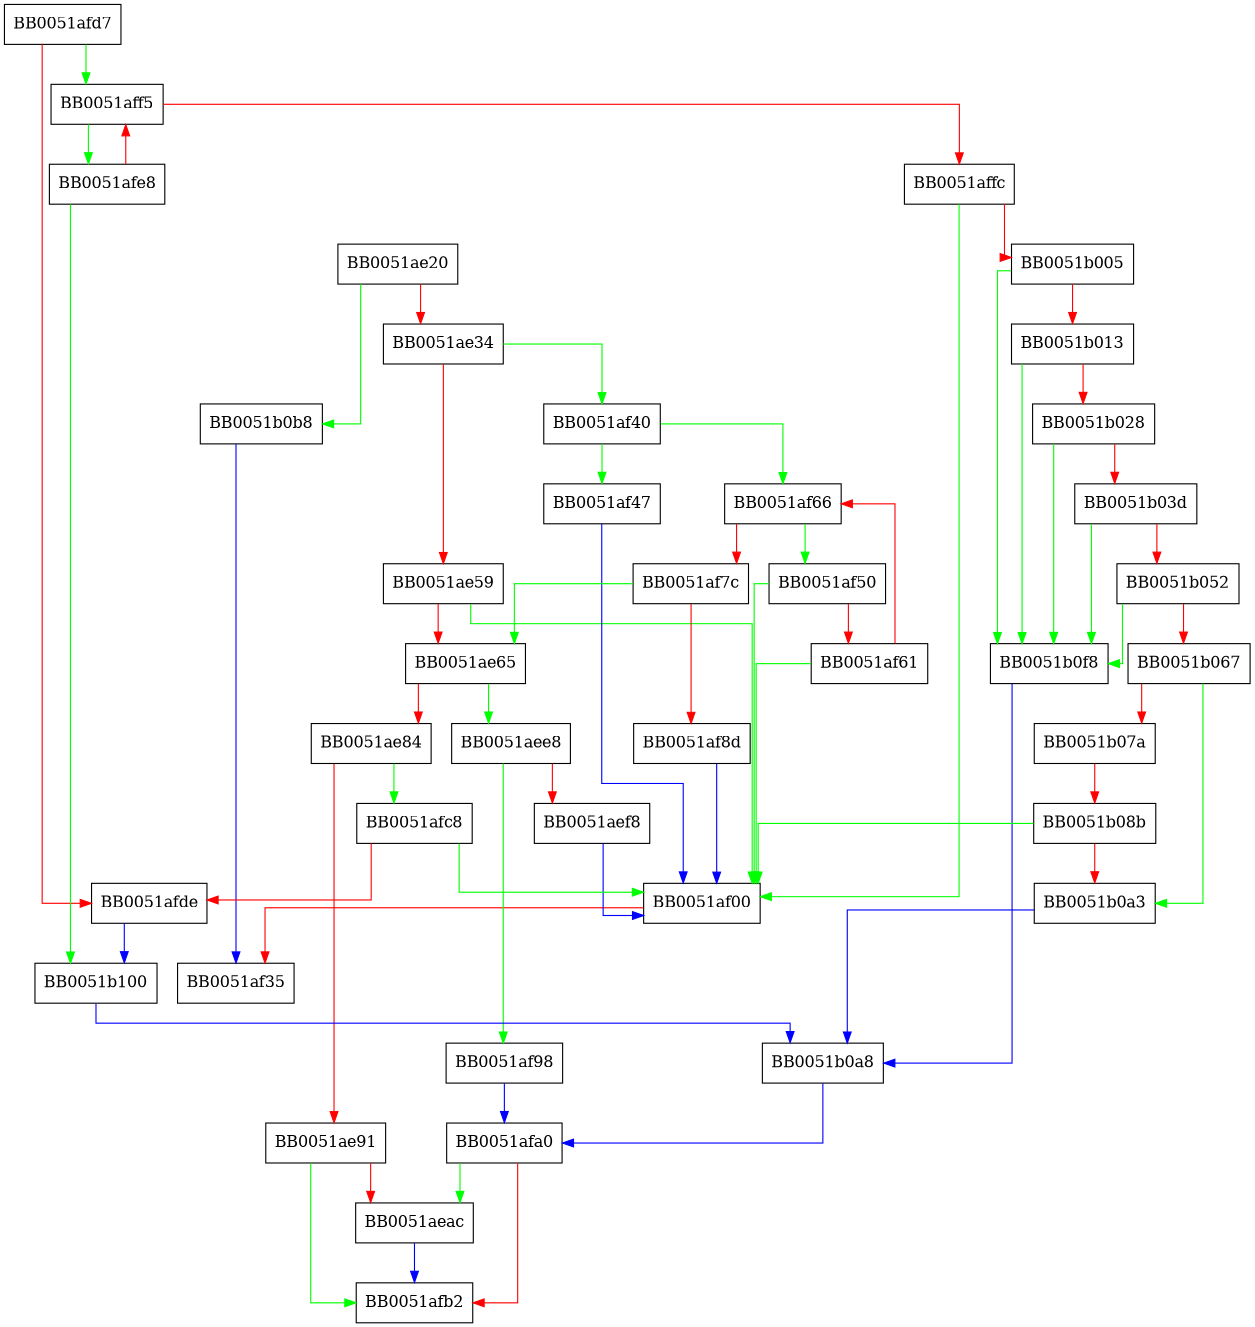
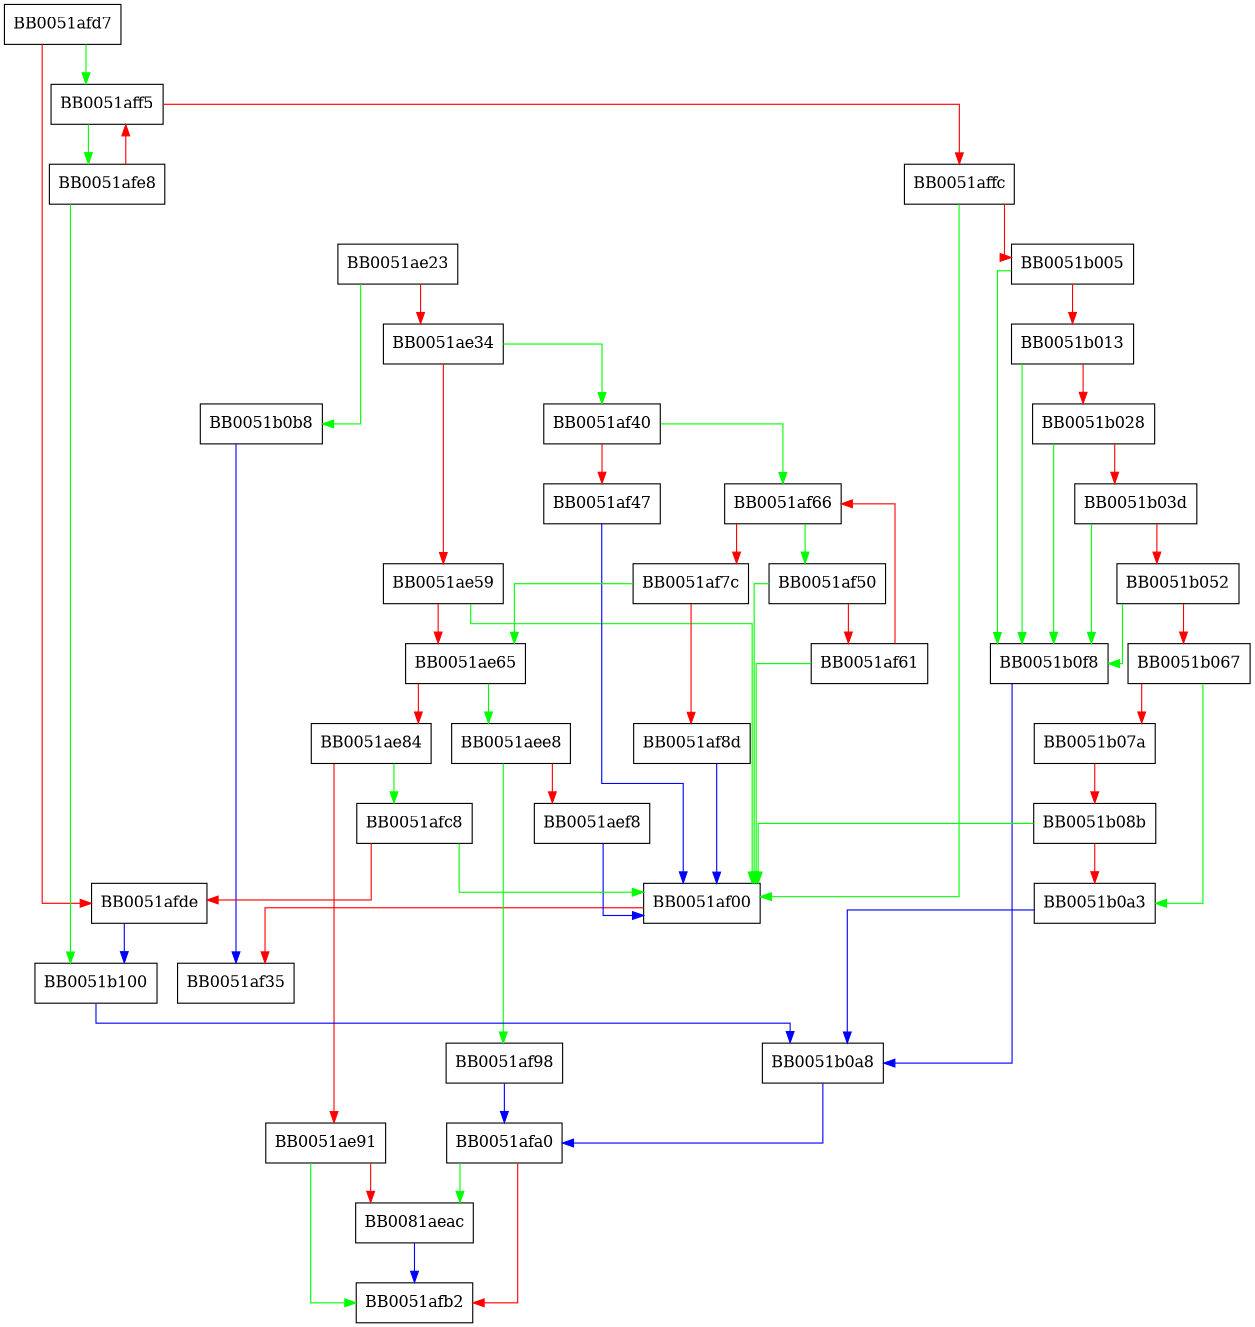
node "BB0051ae20": label "BB0051ae20" -> "BB0051ae23"
edge "BB0051af40" -> "BB0051af47": color green -> red
node "BB0051aeac": label "BB0051aeac" -> "BB0081aeac"
